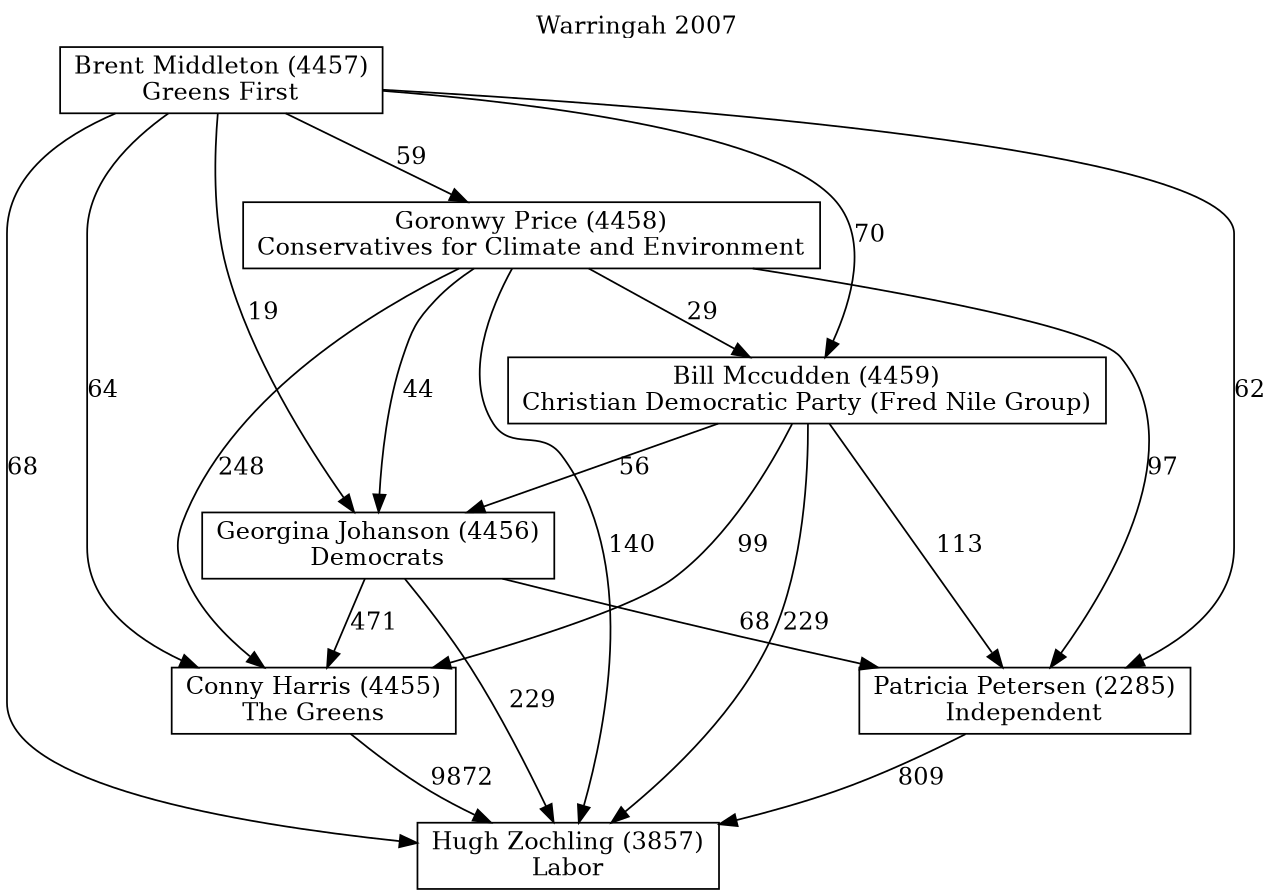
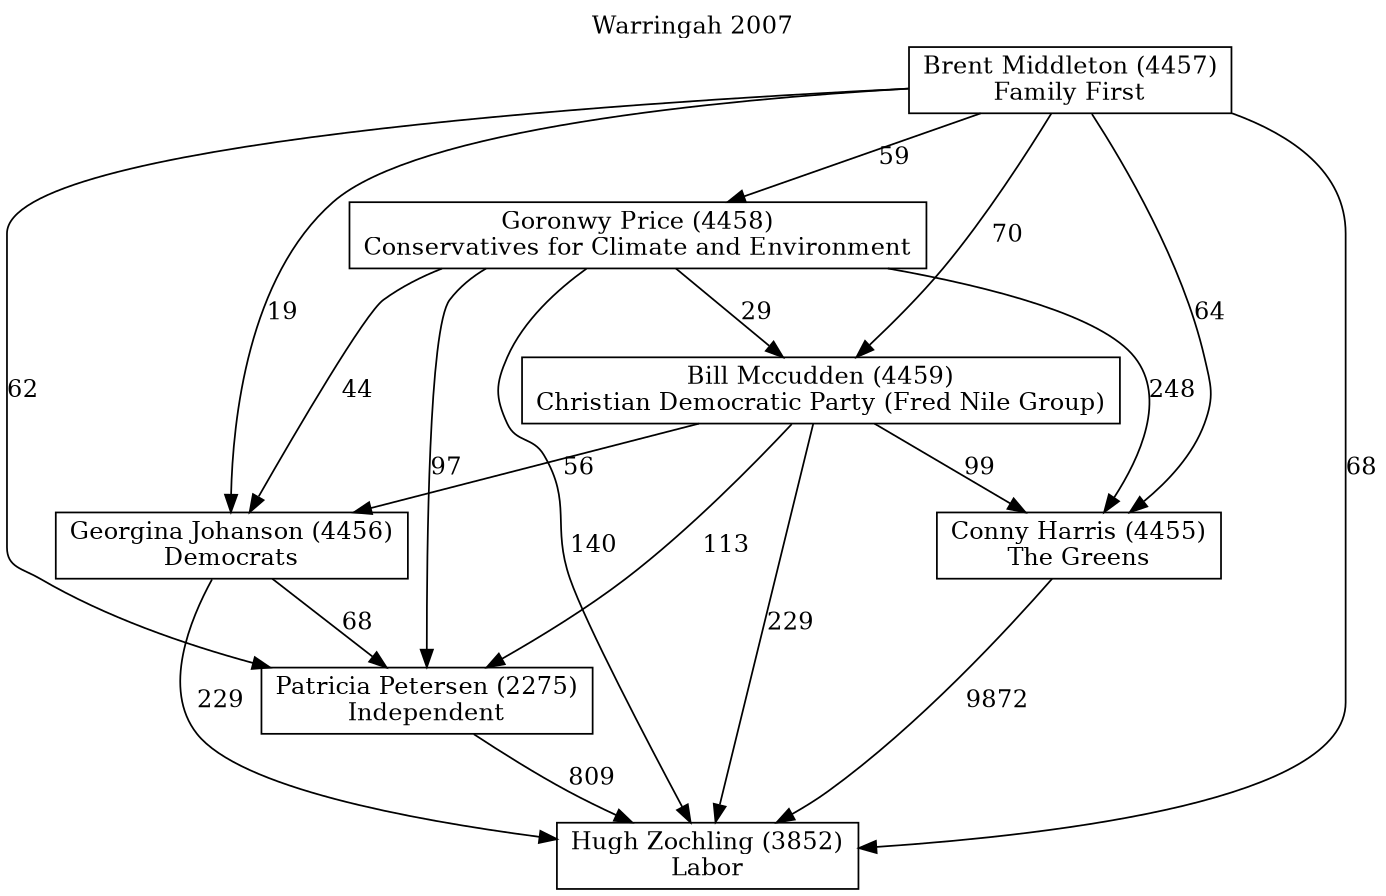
node "Brent Middleton (4457) Greens First": label "Brent Middleton (4457) Greens First" -> "Brent Middleton (4457) Family First"
edge "Georgina Johanson (4456) Democrats" -> "Conny Harris (4455) The Greens": removed, label "471"
node "Patricia Petersen (2285) Independent": label "Patricia Petersen (2285) Independent" -> "Patricia Petersen (2275) Independent"
node "Hugh Zochling (3857) Labor": label "Hugh Zochling (3857) Labor" -> "Hugh Zochling (3852) Labor"
